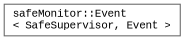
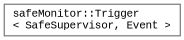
node "safeMonitor::Event < SafeSupervisor, Event >": label "safeMonitor::Event < SafeSupervisor, Event >" -> "safeMonitor::Trigger < SafeSupervisor, Event >"
